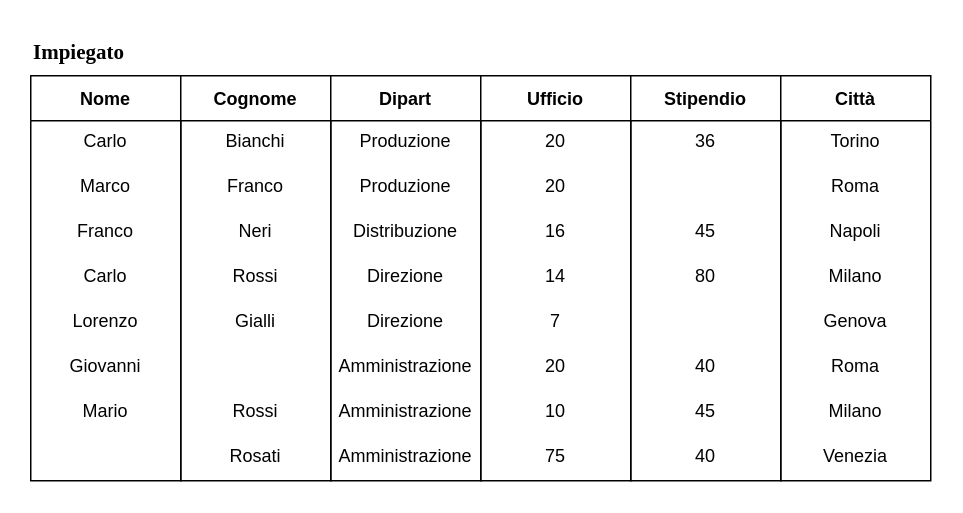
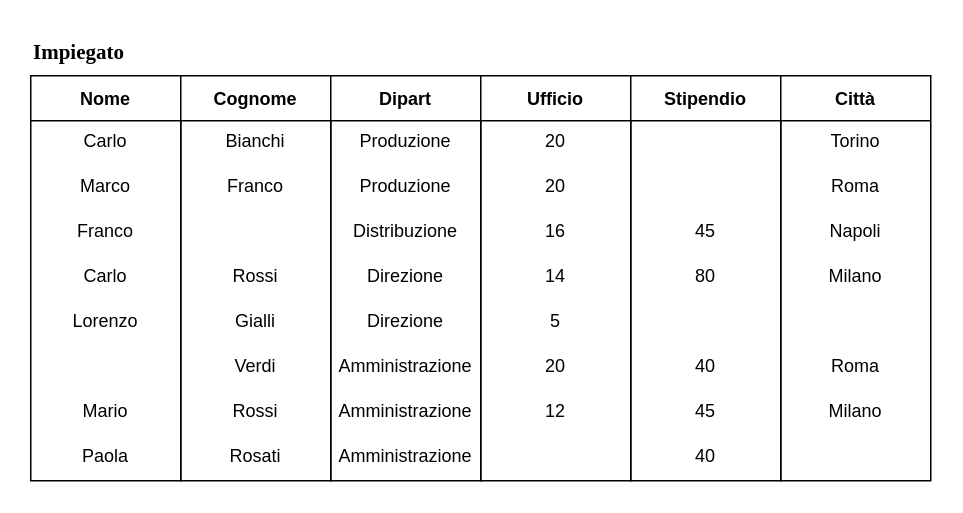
node "36": removed
node "Neri": removed
node "7": label "7" -> "5"
node "Genova": removed
node "Giovanni": removed
node "Verdi": added
node "10": label "10" -> "12"
node "Paola": added
node "75": removed
node "Venezia": removed
